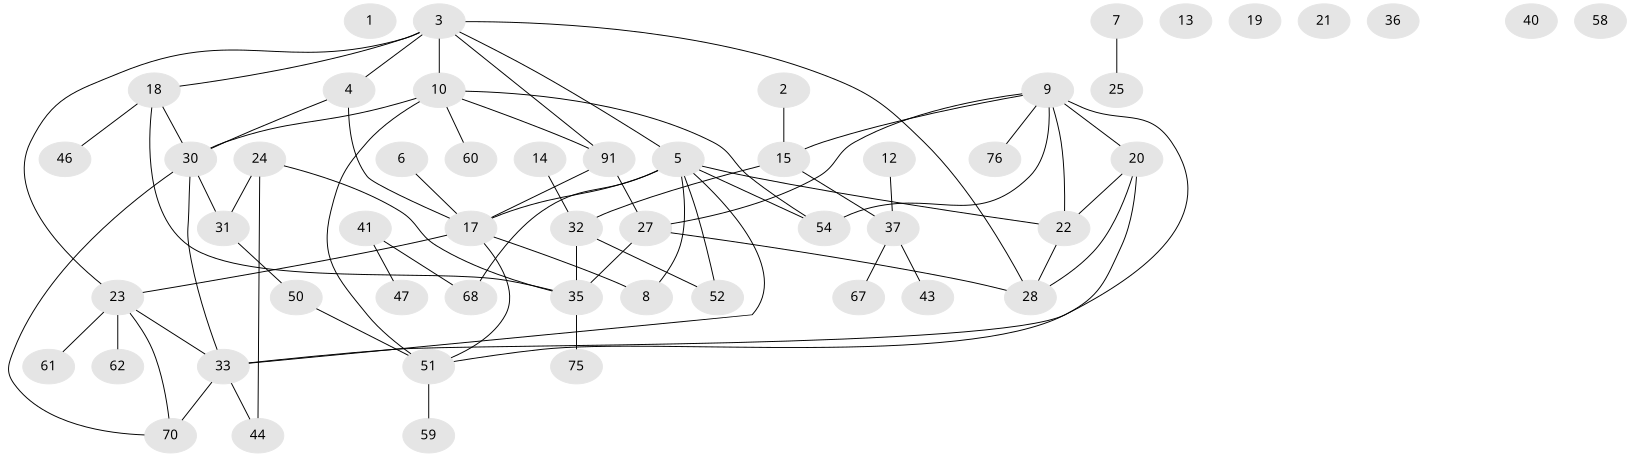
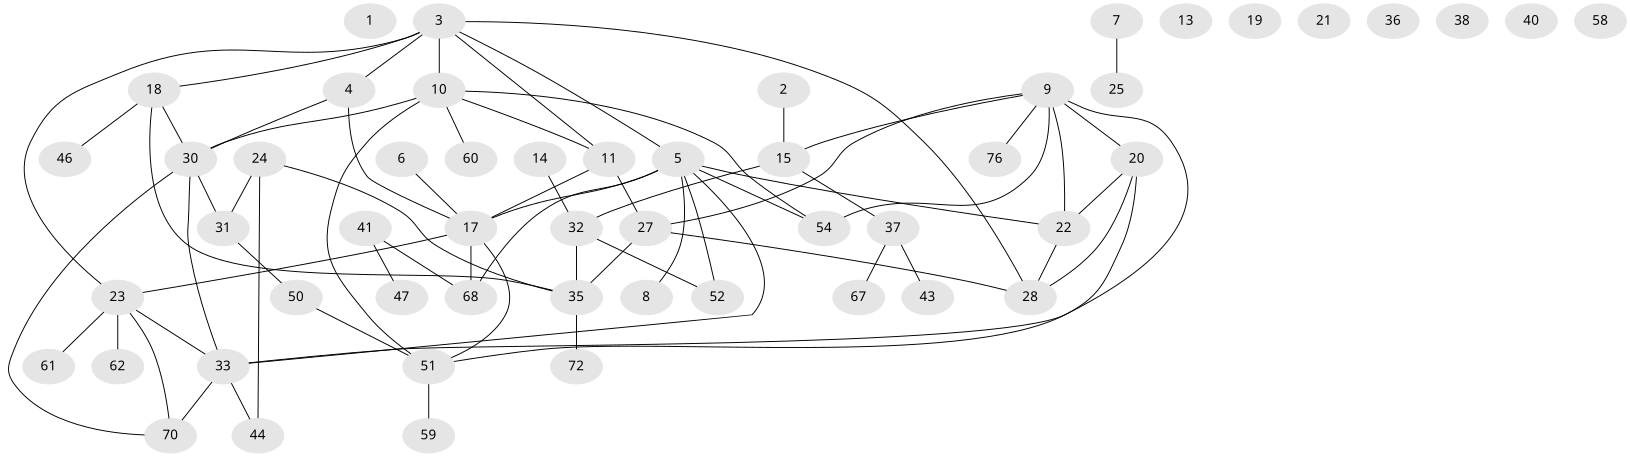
node "38": added
node "91": label "91" -> "11"
node "12": removed
edge "17" -- "8": now "17" -- "68"
node "75": label "75" -> "72"
